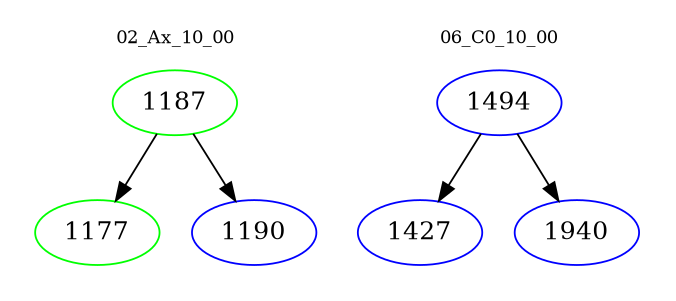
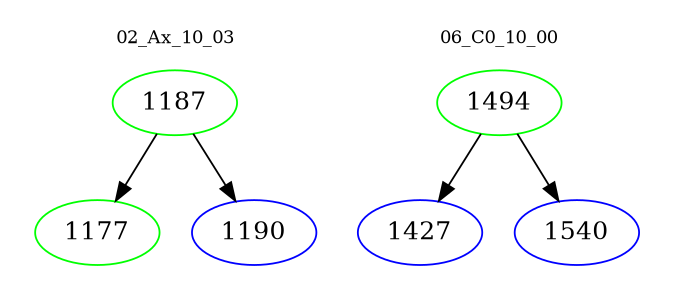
cluster "02_Ax_10_00": label "02_Ax_10_00" -> "02_Ax_10_03"
node "1494": color blue -> green
node "1940": label "1940" -> "1540"
